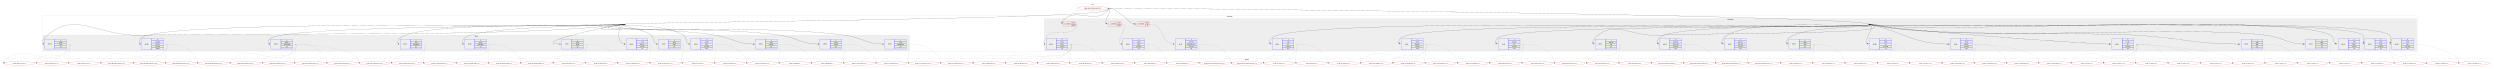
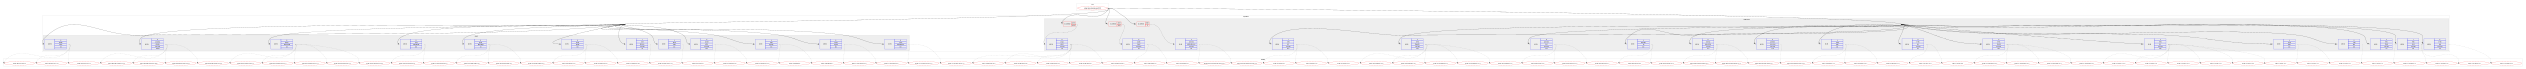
node "portage://dev-libs/libgweather-3.26.2": added
